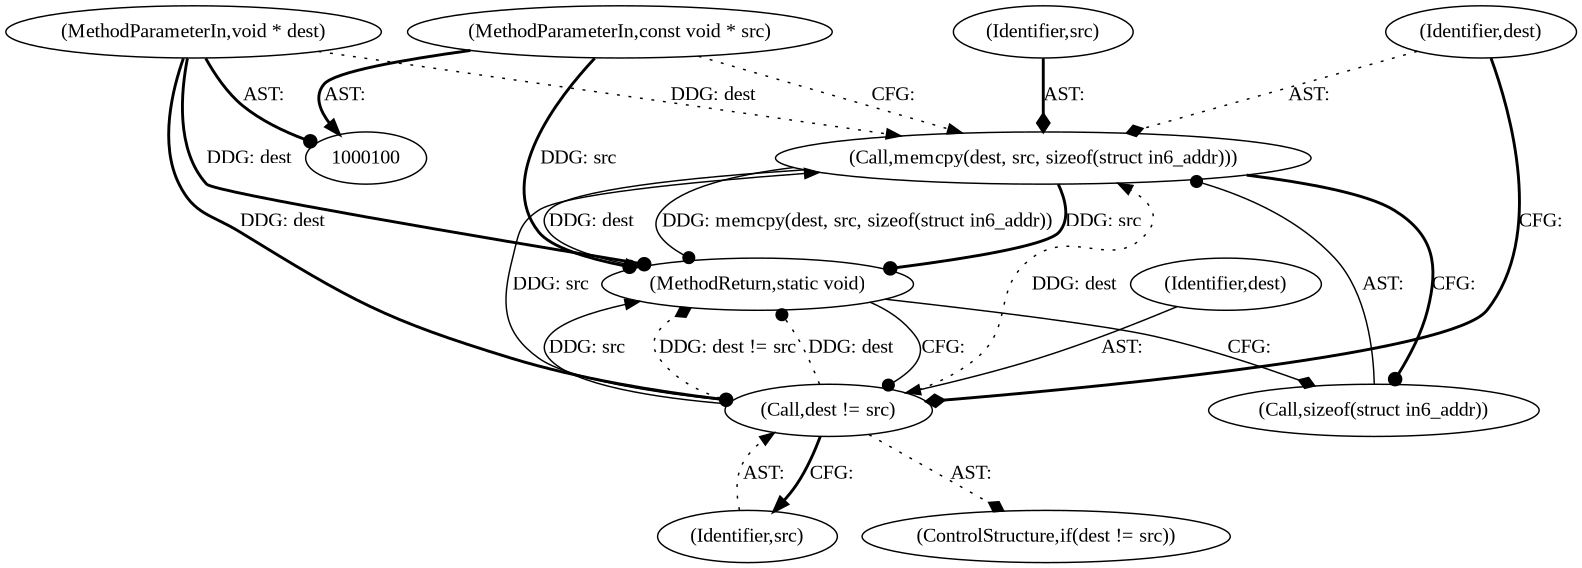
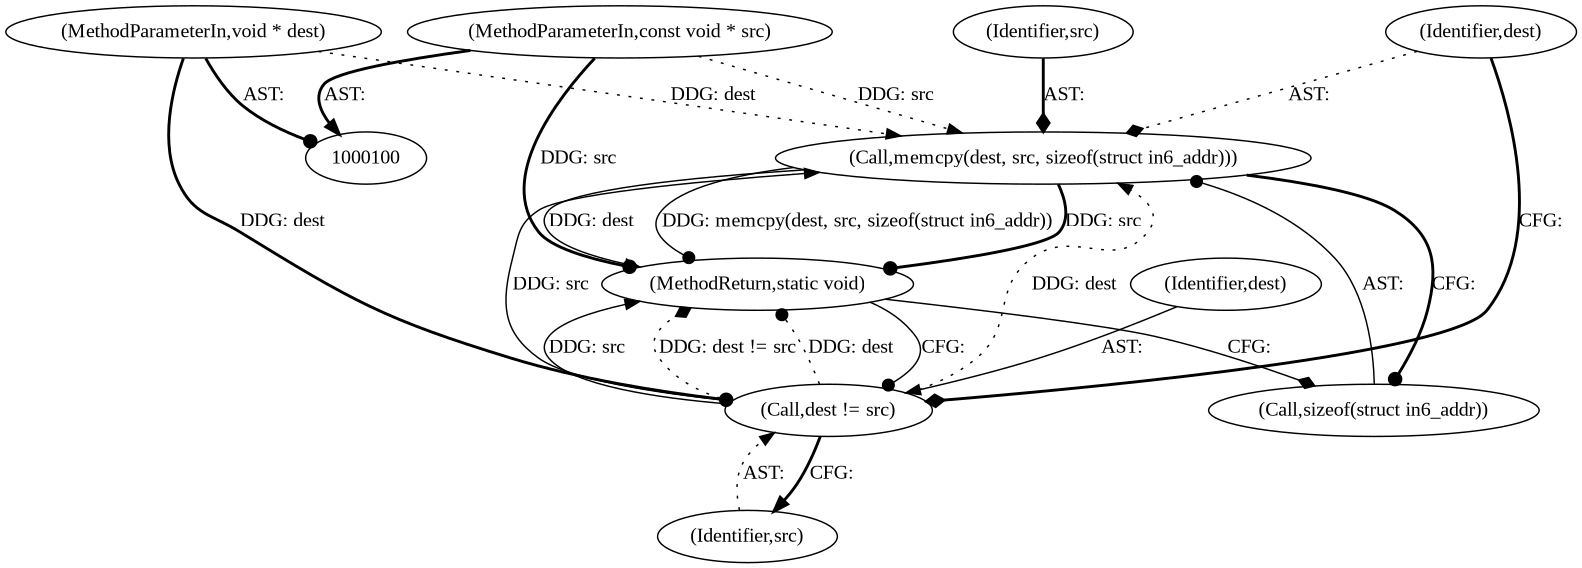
edge "(MethodParameterIn,const void * src)" -> "(Call,memcpy(dest, src, sizeof(struct in6_addr)))": label "CFG: " -> "DDG: src"
edge "(MethodParameterIn,void * dest)" -> "(MethodReturn,static void)": removed, label "DDG: dest"
node "(ControlStructure,if(dest != src))": removed
